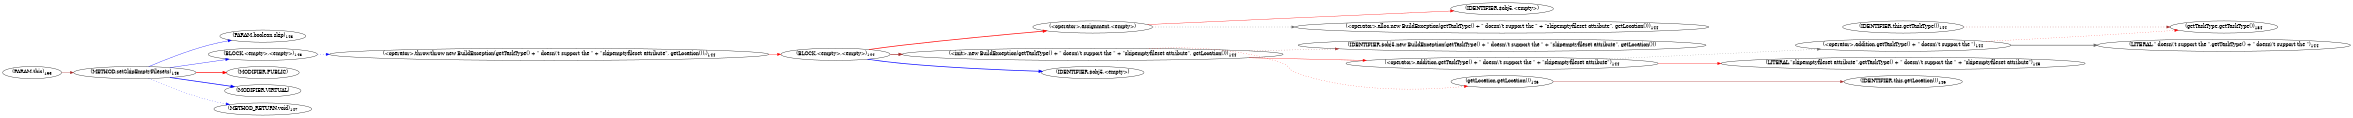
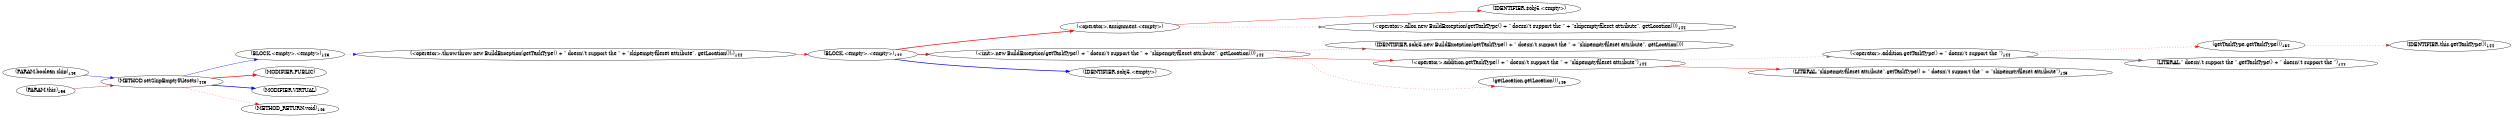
edge "(IDENTIFIER,this,getTaskType())" -> "(getTaskType,getTaskType())": reversed
edge "(METHOD,setSkipEmptyFilesets)" -> "(PARAM,boolean skip)": reversed
node "(METHOD,setSkipEmptyFilesets)": text "143" -> "443"
node "(IDENTIFIER,this,getLocation())": removed
edge "(METHOD,setSkipEmptyFilesets)" -> "(METHOD_RETURN,void)": color blue -> red
node "(METHOD_RETURN,void)": text "147" -> "143"
